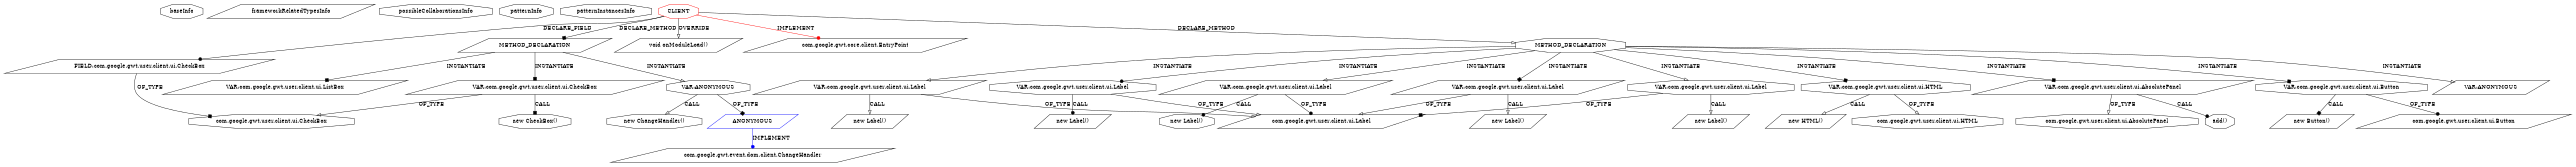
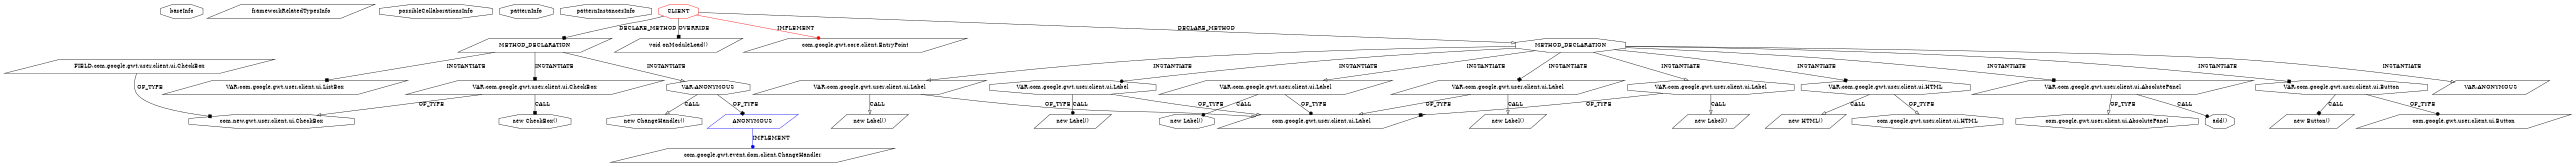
edge "CLIENT" -> "void onModuleLoad()": arrowhead onormal -> box
edge "CLIENT" -> "FIELD:com.google.gwt.user.client.ui.CheckBox": removed, label "DECLARE_FIELD"
node "com.google.gwt.user.client.ui.CheckBox": label "com.google.gwt.user.client.ui.CheckBox" -> "com.new.gwt.user.client.ui.CheckBox"
